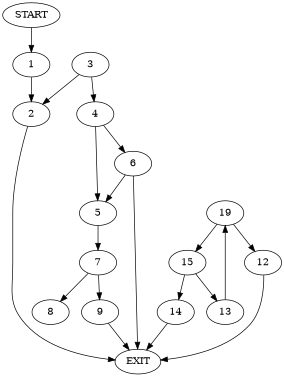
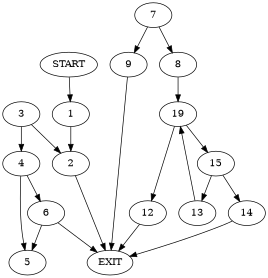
edge "8" -> "19": added
edge "5" -> "7": removed
